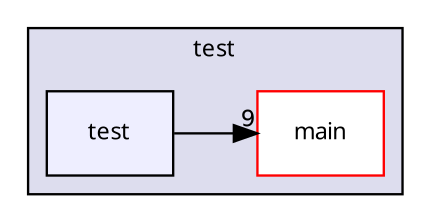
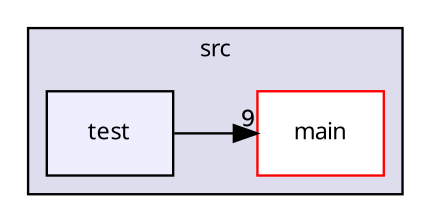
cluster "test": label "test" -> "src"
